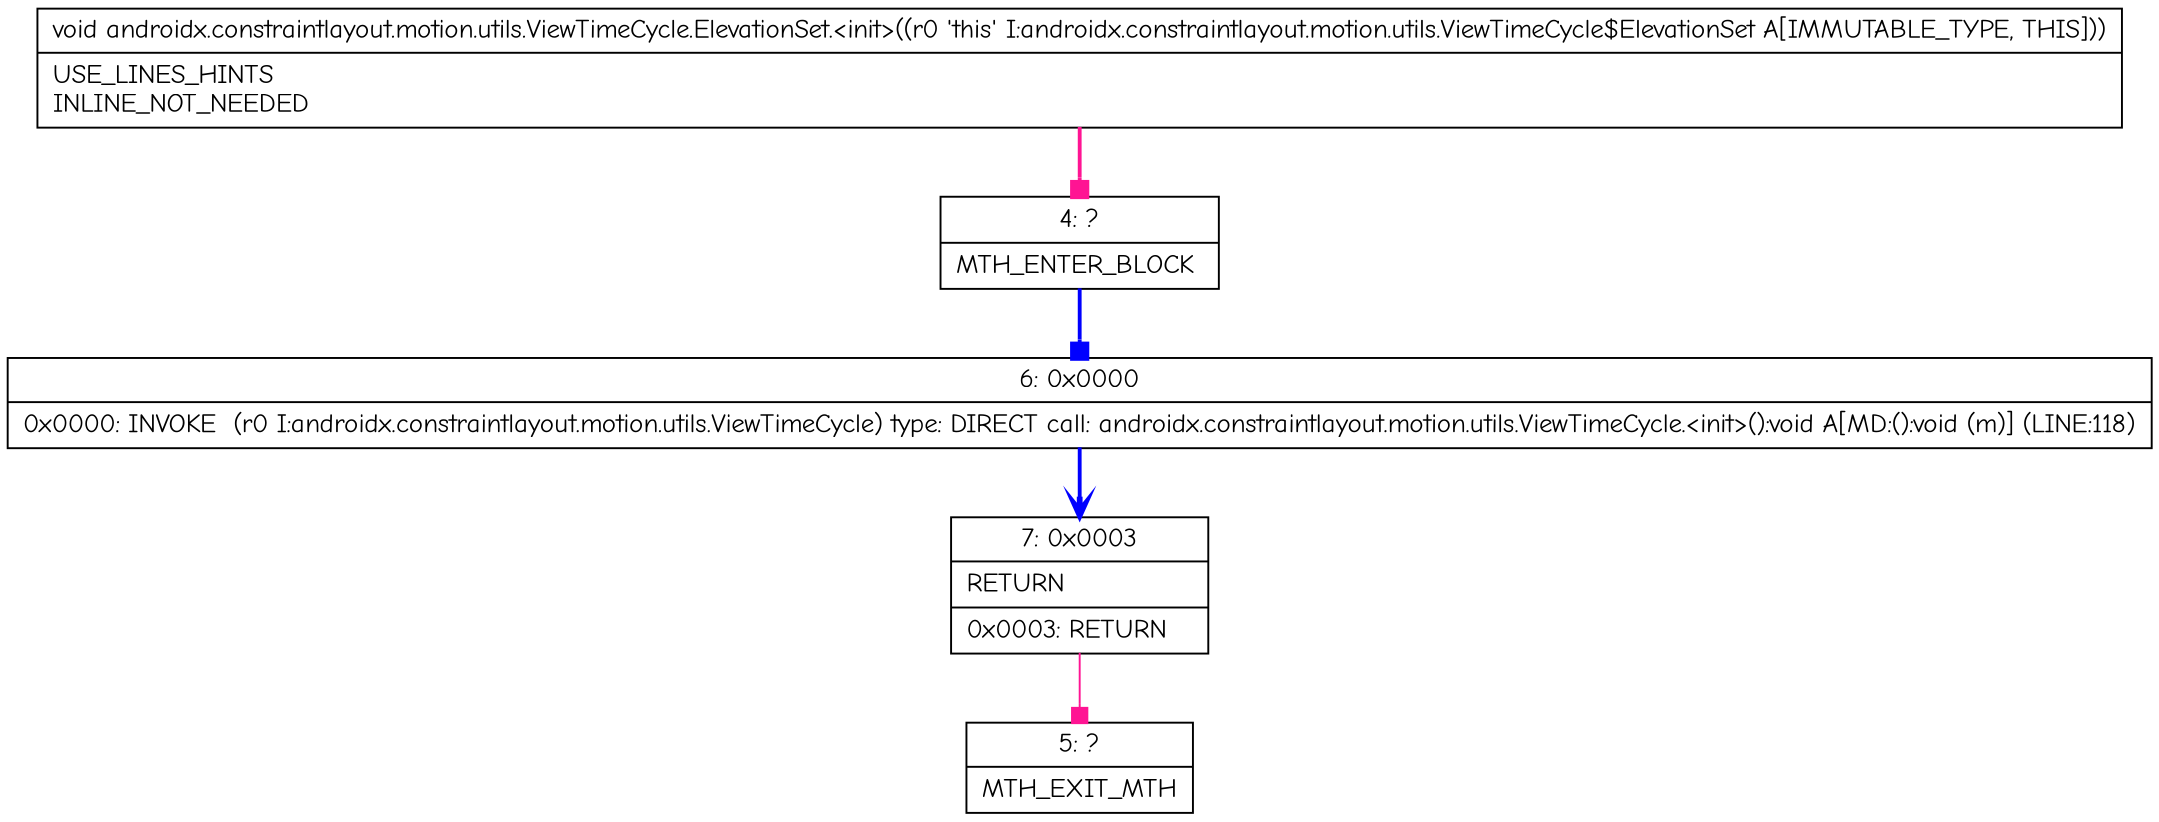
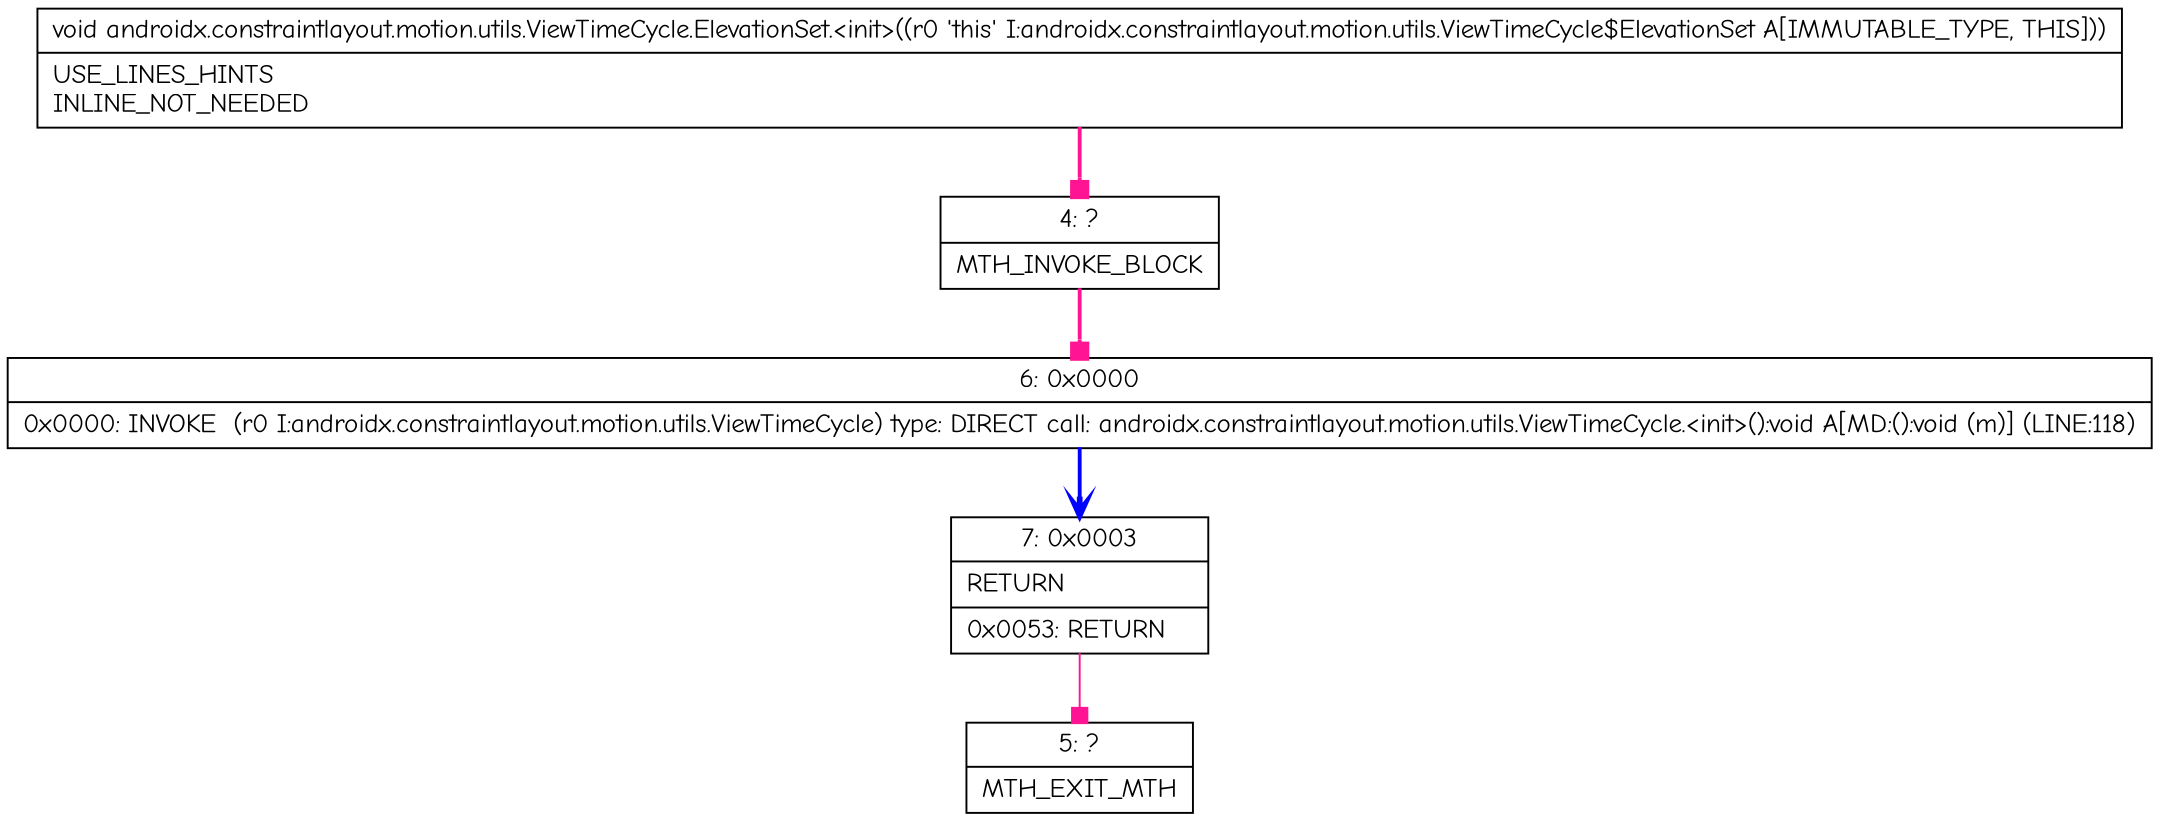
node "4: ?": text "MTH_ENTER_BLOCK" -> "MTH_INVOKE_BLOCK"
edge "4: ?" -> "6: 0x0000": color blue -> deeppink
node "7: 0x0003": text "0x0003: RETURN" -> "0x0053: RETURN"
